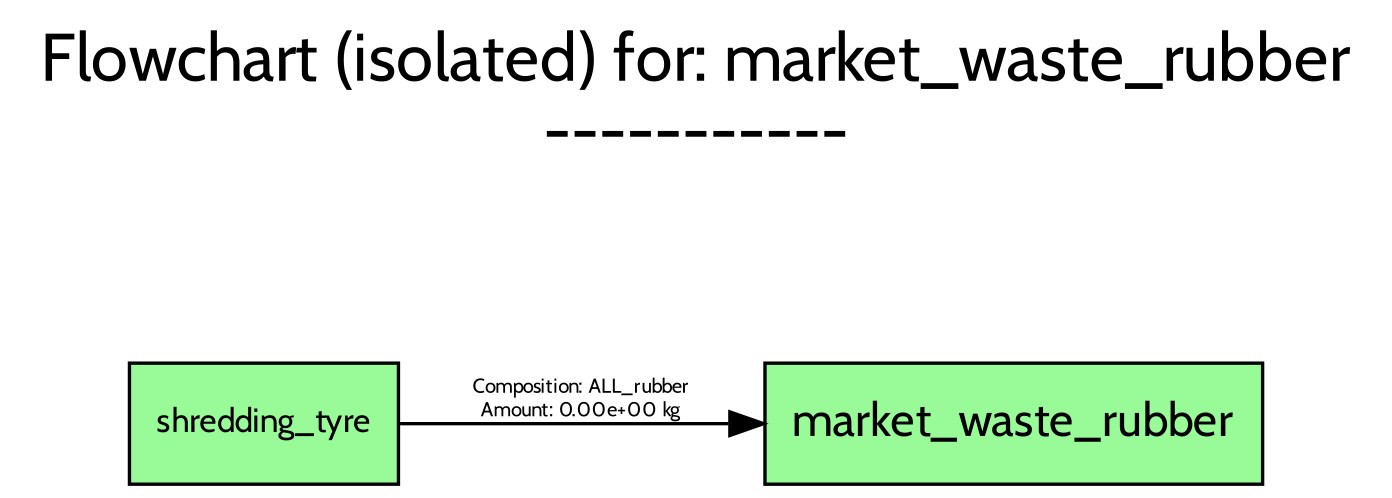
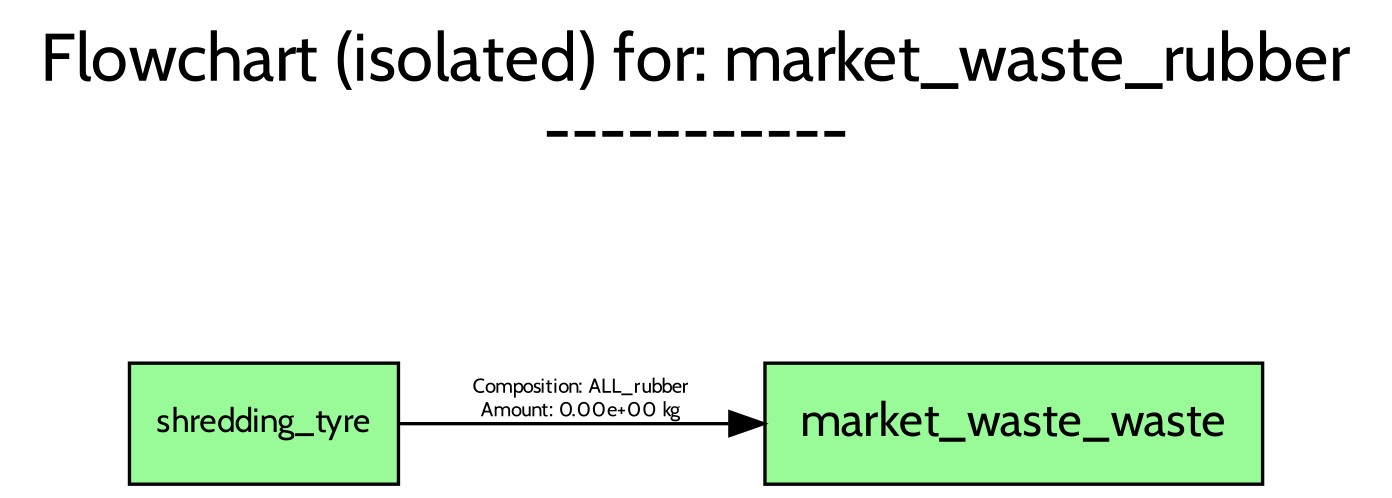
node "market_waste_rubber": label "market_waste_rubber" -> "market_waste_waste"
